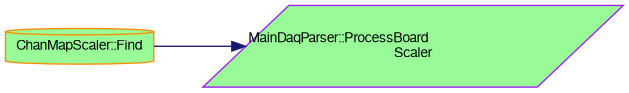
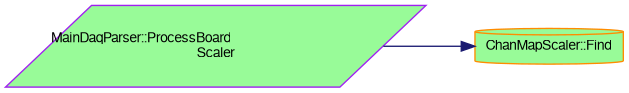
edge "ChanMapScaler::Find" -> "MainDaqParser::ProcessBoard Scaler": reversed
